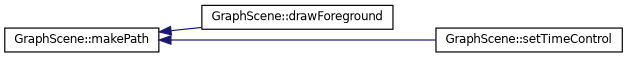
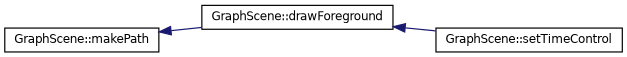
edge "GraphScene::setTimeControl" -> "GraphScene::makePath": now "GraphScene::setTimeControl" -> "GraphScene::drawForeground"
